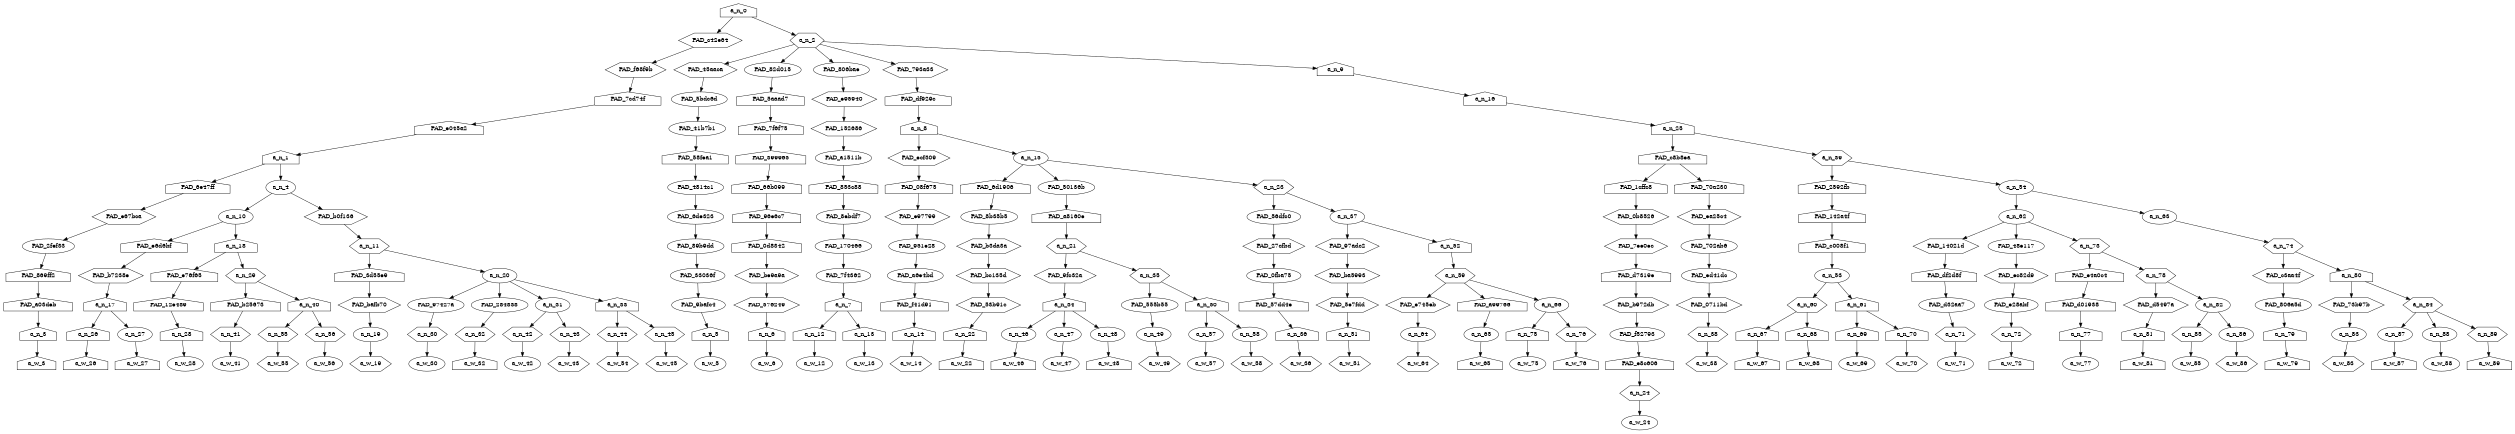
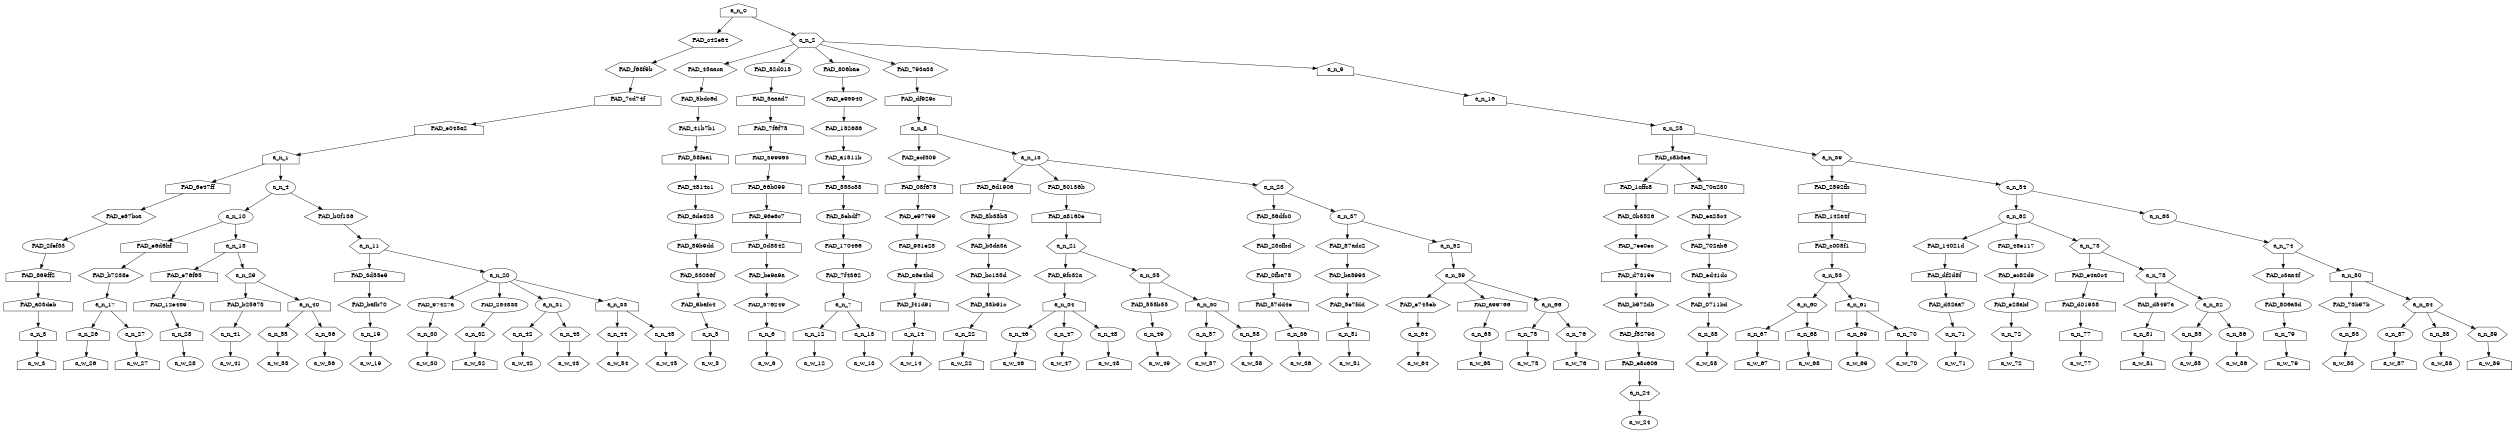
node "PAD_27cfbd": label "PAD_27cfbd" -> "PAD_23cfbd"
node "PAD_97adc2": label "PAD_97adc2" -> "PAD_87adc2"
